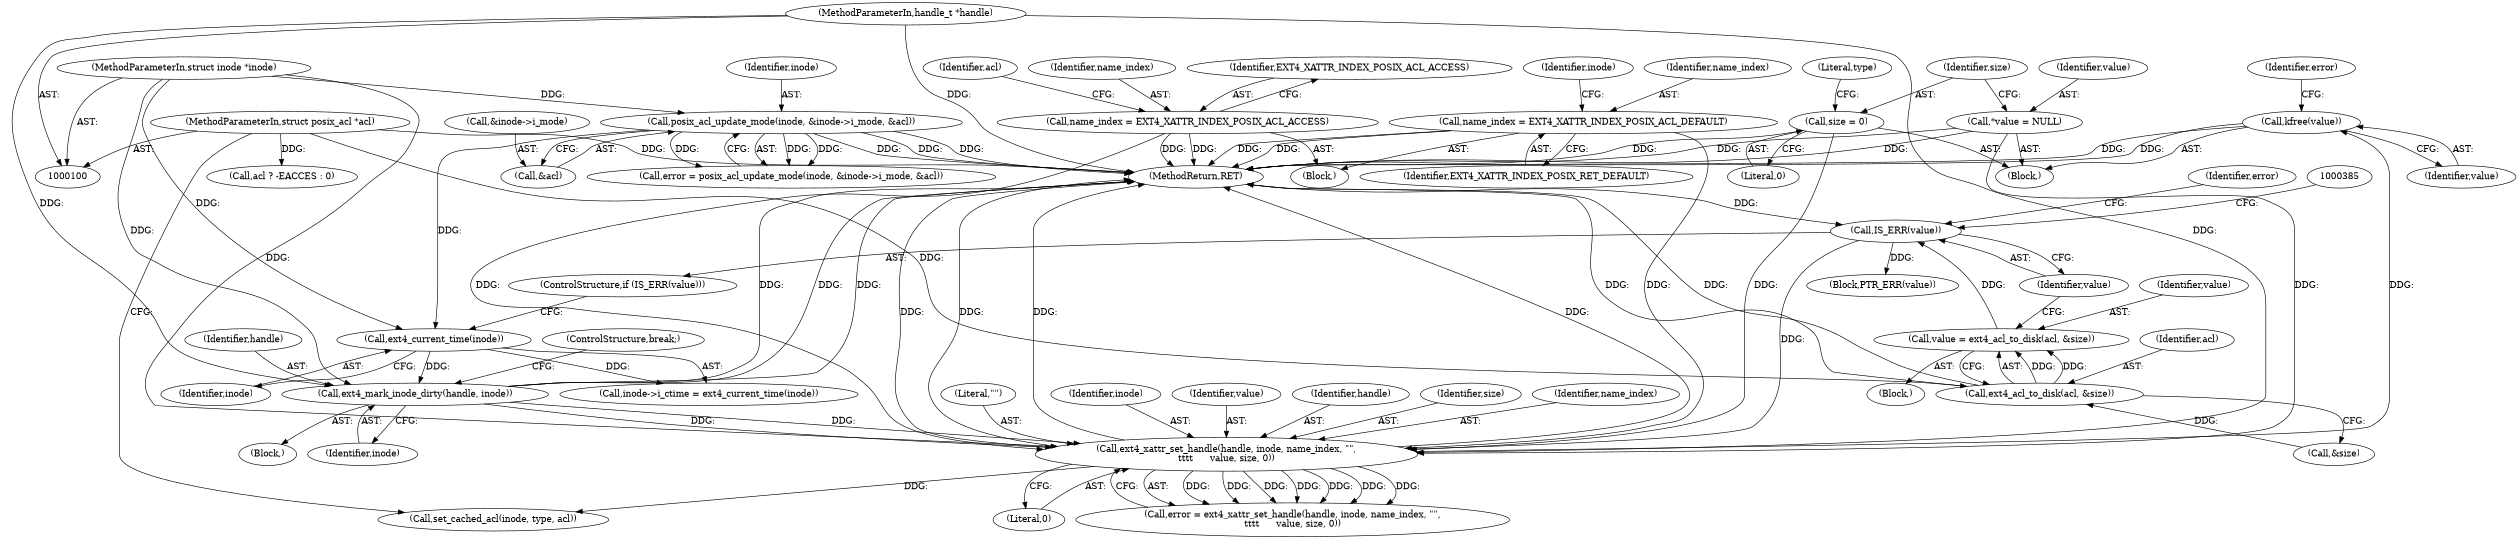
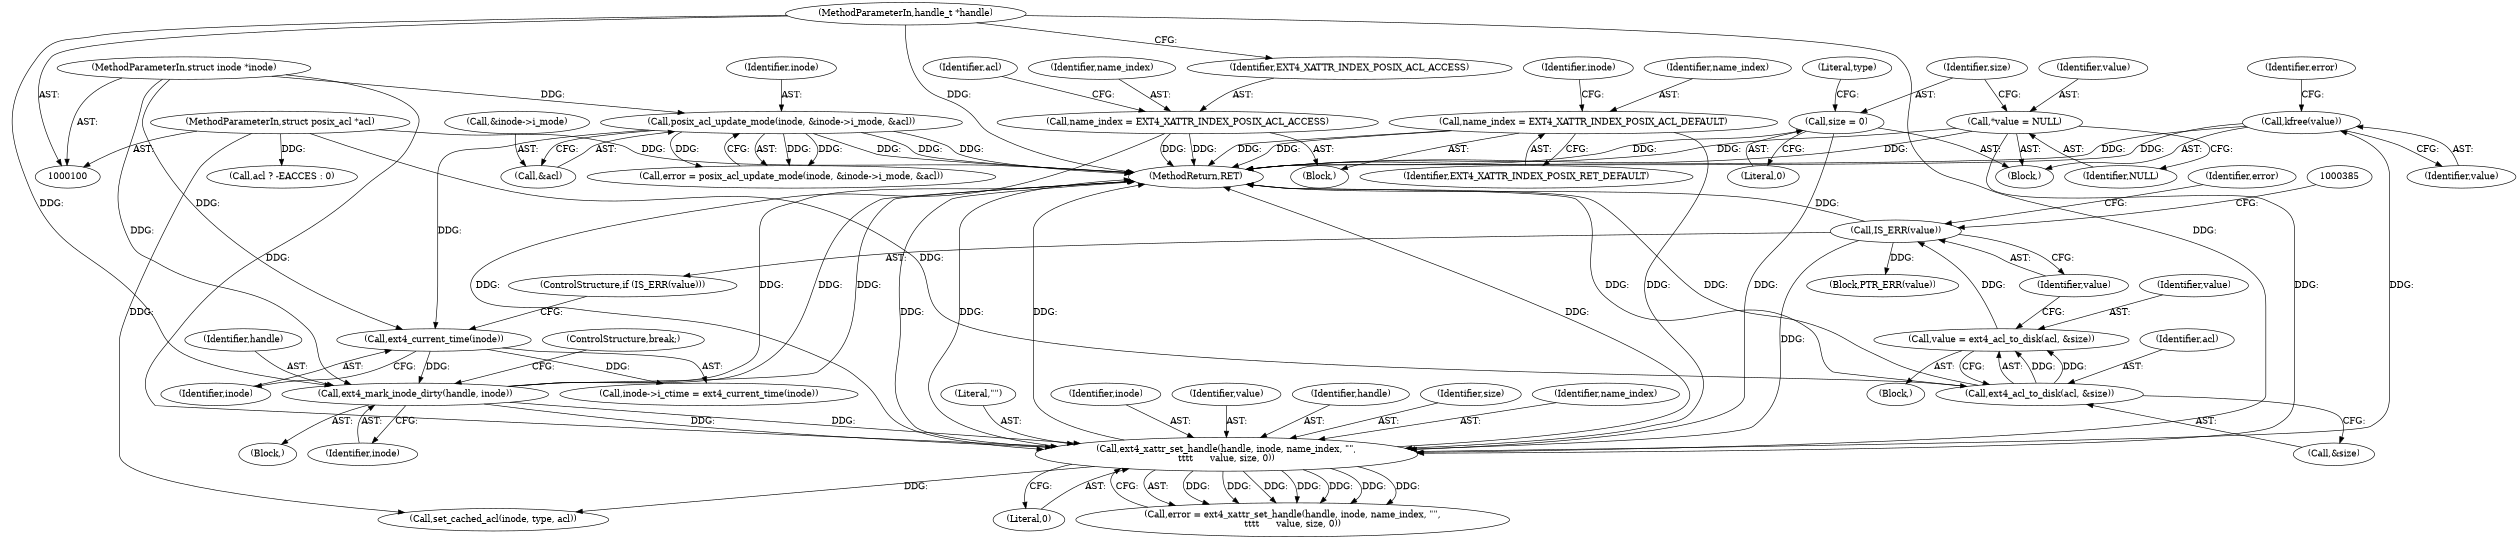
edge "(Call,name_index = EXT4_XATTR_INDEX_POSIX_ACL_ACCESS)" -> "(Identifier,EXT4_XATTR_INDEX_POSIX_ACL_ACCESS)": now "(MethodParameterIn,handle_t *handle)" -> "(Identifier,EXT4_XATTR_INDEX_POSIX_ACL_ACCESS)"
node "(Identifier,NULL)": added
edge "(MethodReturn,RET)" -> "(Call,IS_ERR(value))": reversed
edge "(MethodParameterIn,struct posix_acl *acl)" -> "(Call,set_cached_acl(inode, type, acl))": label "CFG: " -> "DDG: "
edge "(Call,&size)" -> "(Call,ext4_acl_to_disk(acl, &size))": label "DDG: " -> "AST: "
